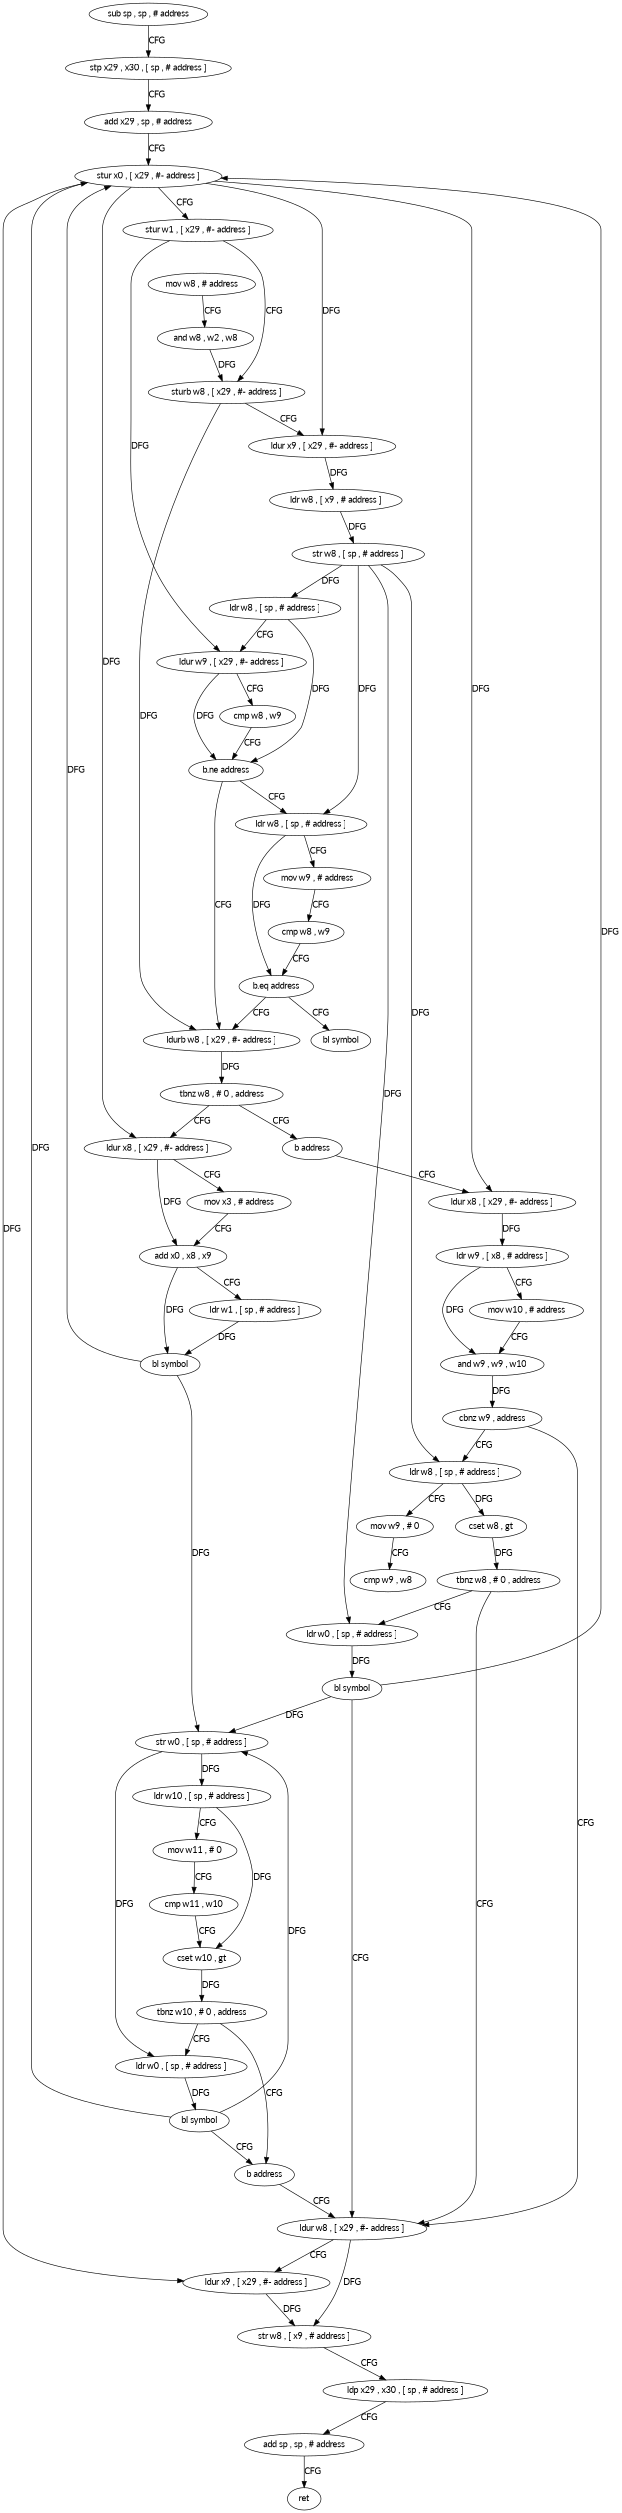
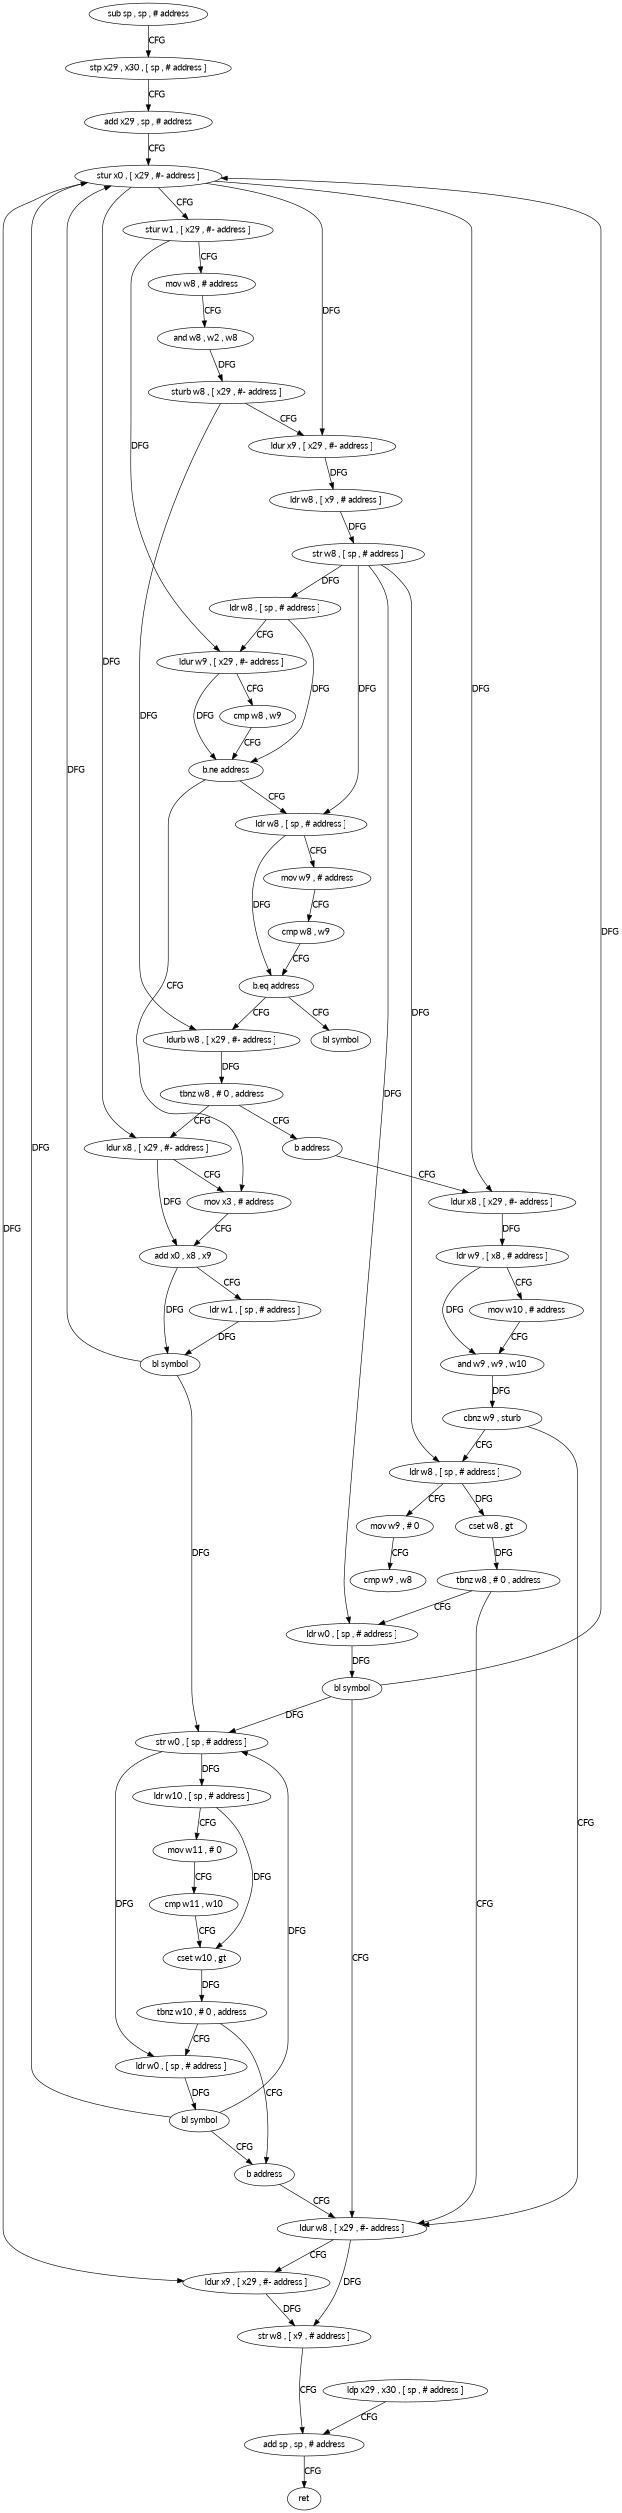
edge "stur w1 , [ x29 , #- address ]" -> "sturb w8 , [ x29 , #- address ]": now "stur w1 , [ x29 , #- address ]" -> "mov w8 , # address"
edge "b.ne address" -> "ldurb w8 , [ x29 , #- address ]": now "b.ne address" -> "mov x3 , # address"
node "cbnz w9 , address": label "cbnz w9 , address" -> "cbnz w9 , sturb"
edge "str w8 , [ x9 , # address ]" -> "ldp x29 , x30 , [ sp , # address ]": now "str w8 , [ x9 , # address ]" -> "add sp , sp , # address"
